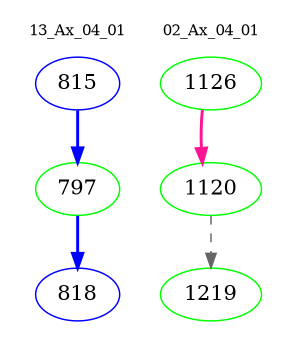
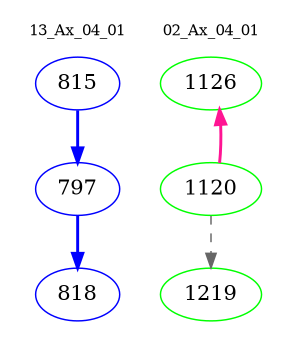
edge "1126" -> "1120": reversed
node "797": color green -> blue
